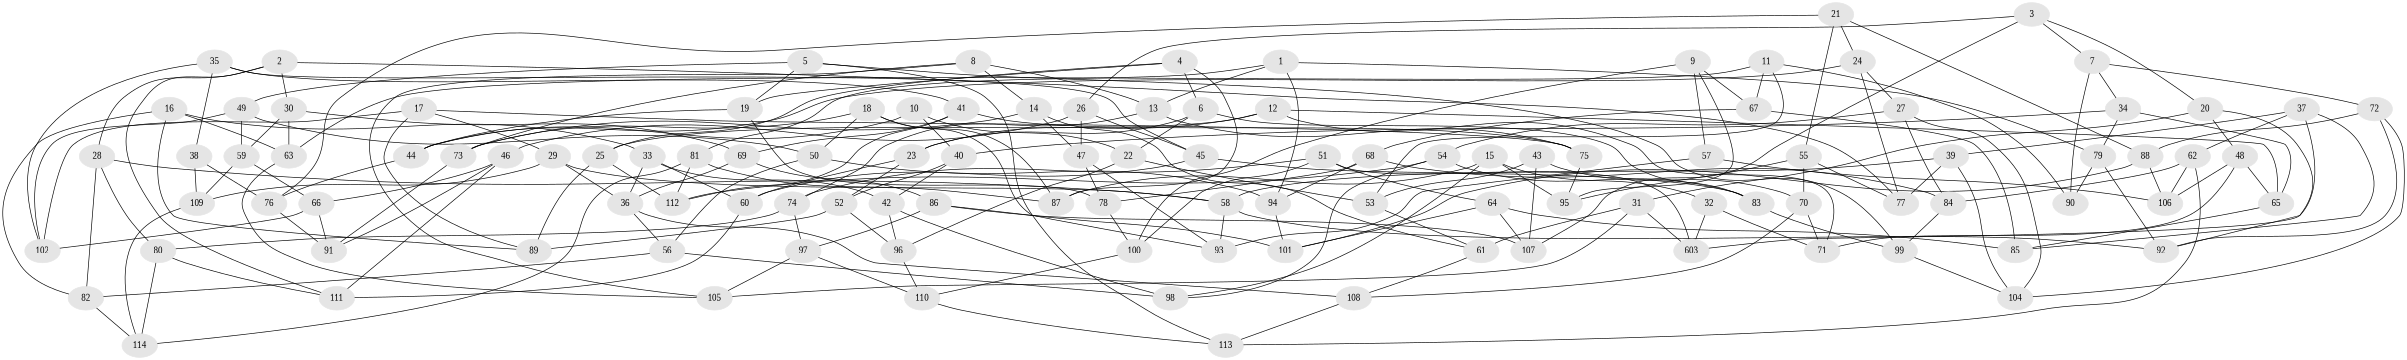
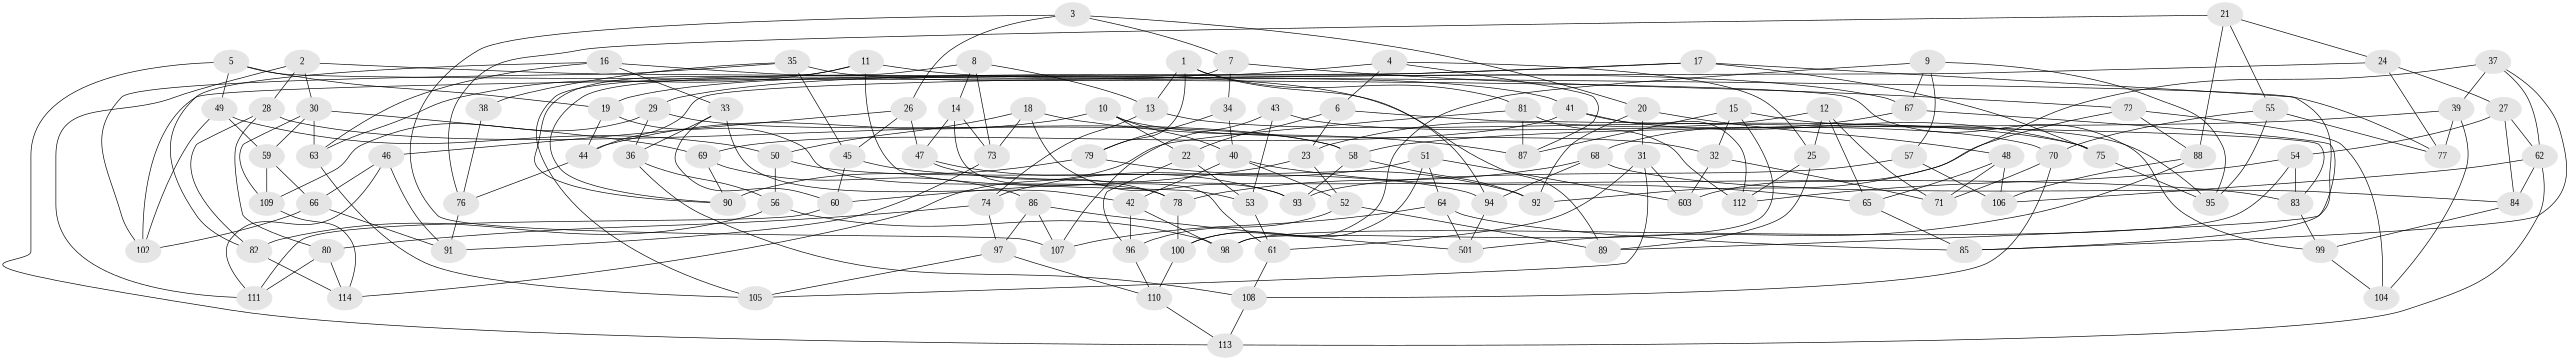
edge "34" -- "65": now "40" -- "65"
edge "10" -- "32": added
edge "27" -- "104": now "27" -- "62"
edge "38" -- "109": now "30" -- "109"
edge "69" -- "36": now "69" -- "90"
node "101": label "101" -> "501"
